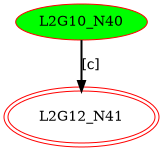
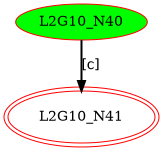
node "L2G12_N41": label "L2G12_N41" -> "L2G10_N41"
